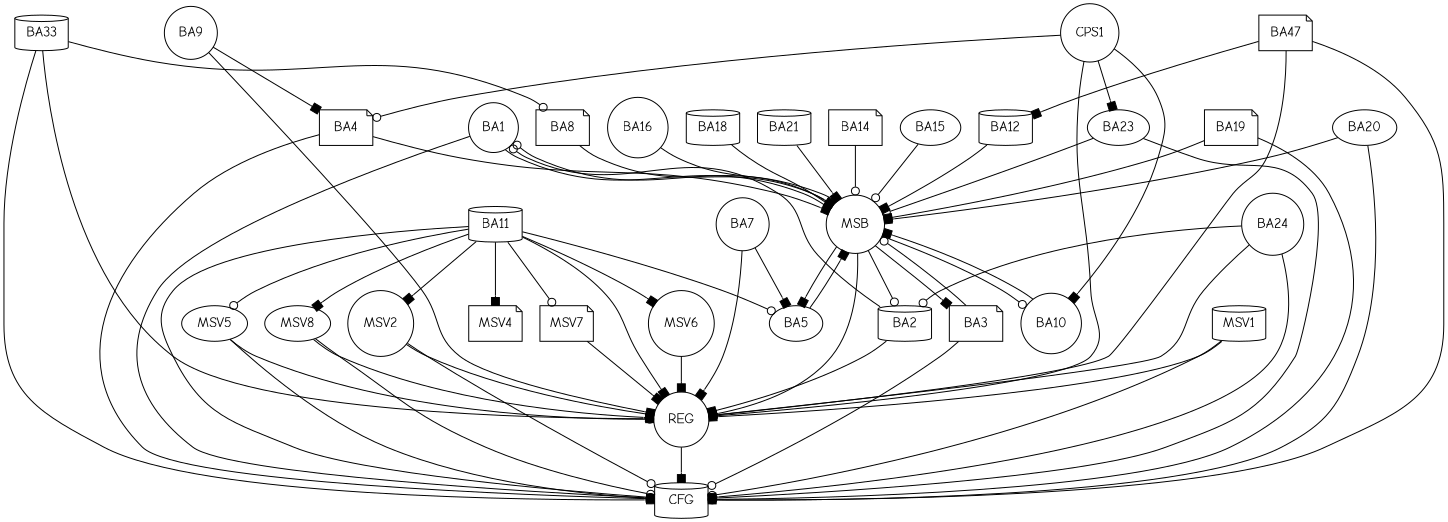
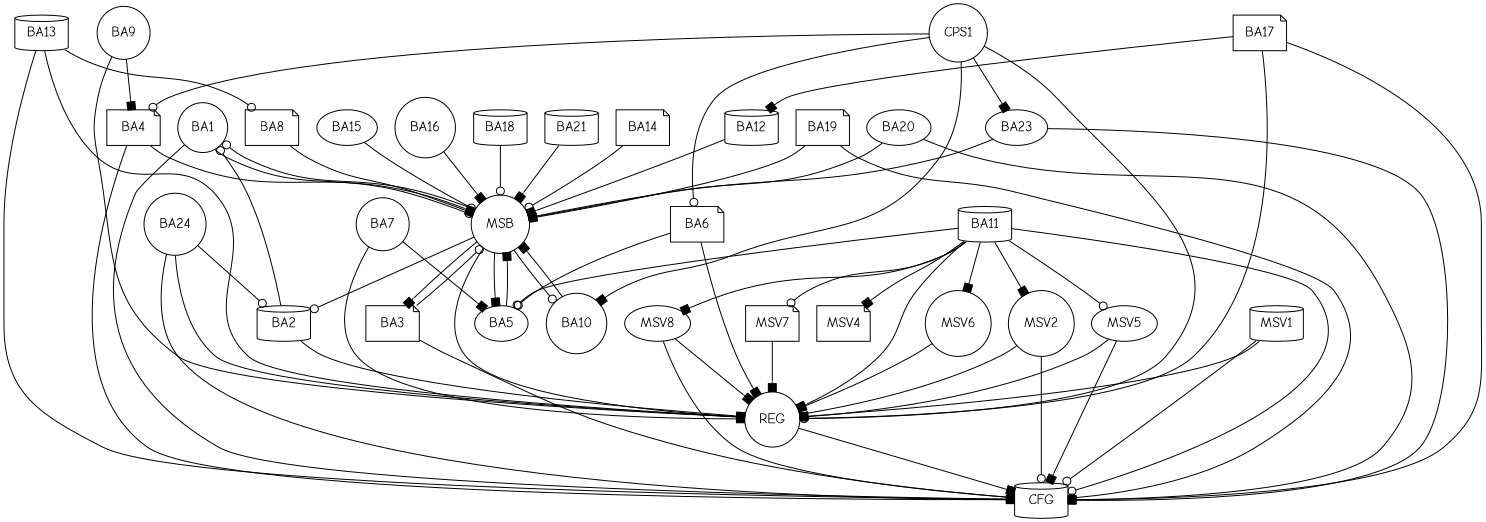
node "BA33": label "BA33" -> "BA13"
node "BA47": label "BA47" -> "BA17"
node "BA6": added
